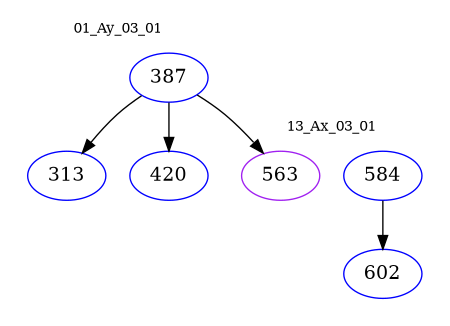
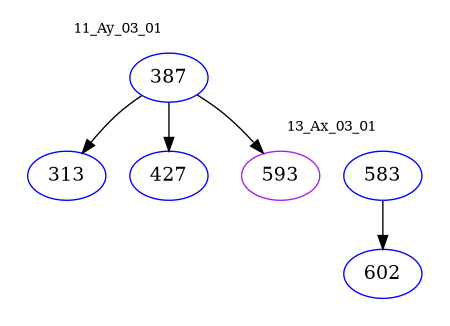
cluster "01_Ay_03_01": label "01_Ay_03_01" -> "11_Ay_03_01"
node "420": label "420" -> "427"
node "563": label "563" -> "593"
node "584": label "584" -> "583"
